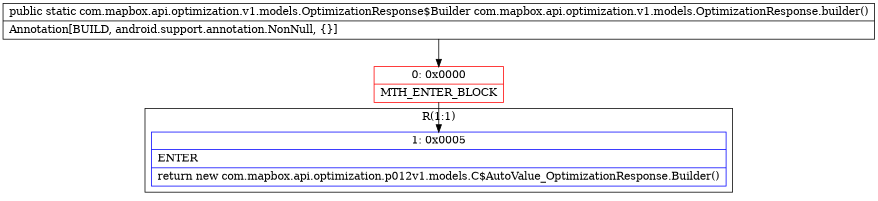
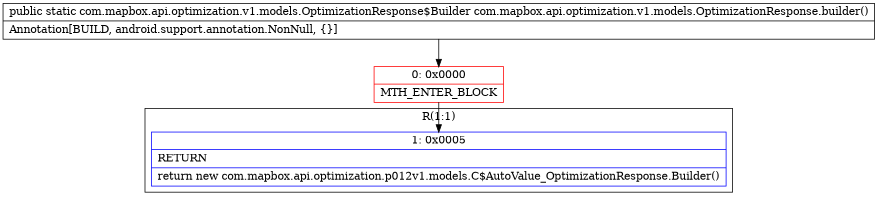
node "1: 0x0005": text "ENTER" -> "RETURN"
